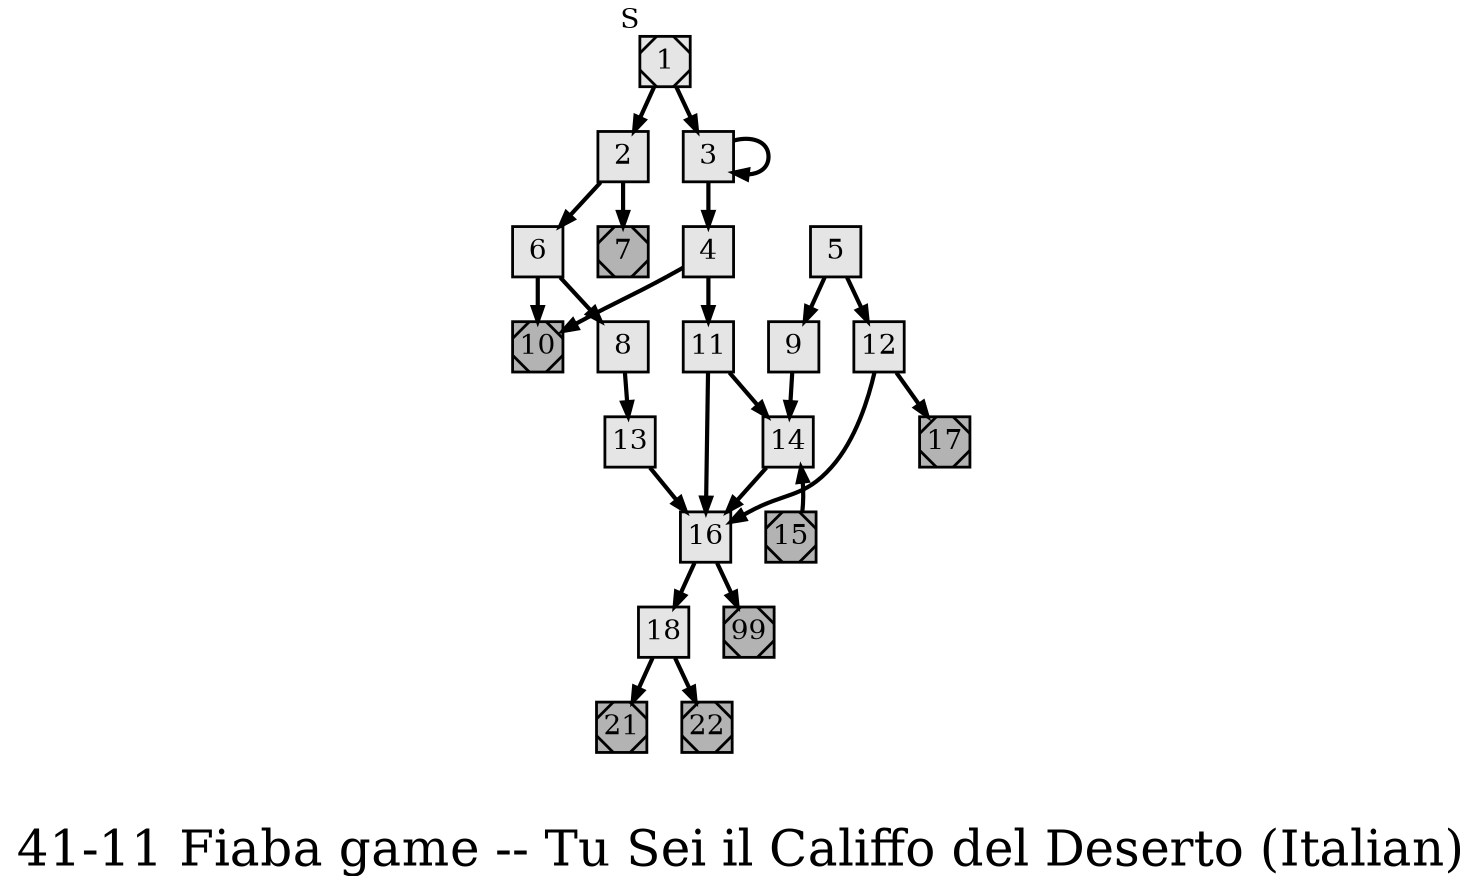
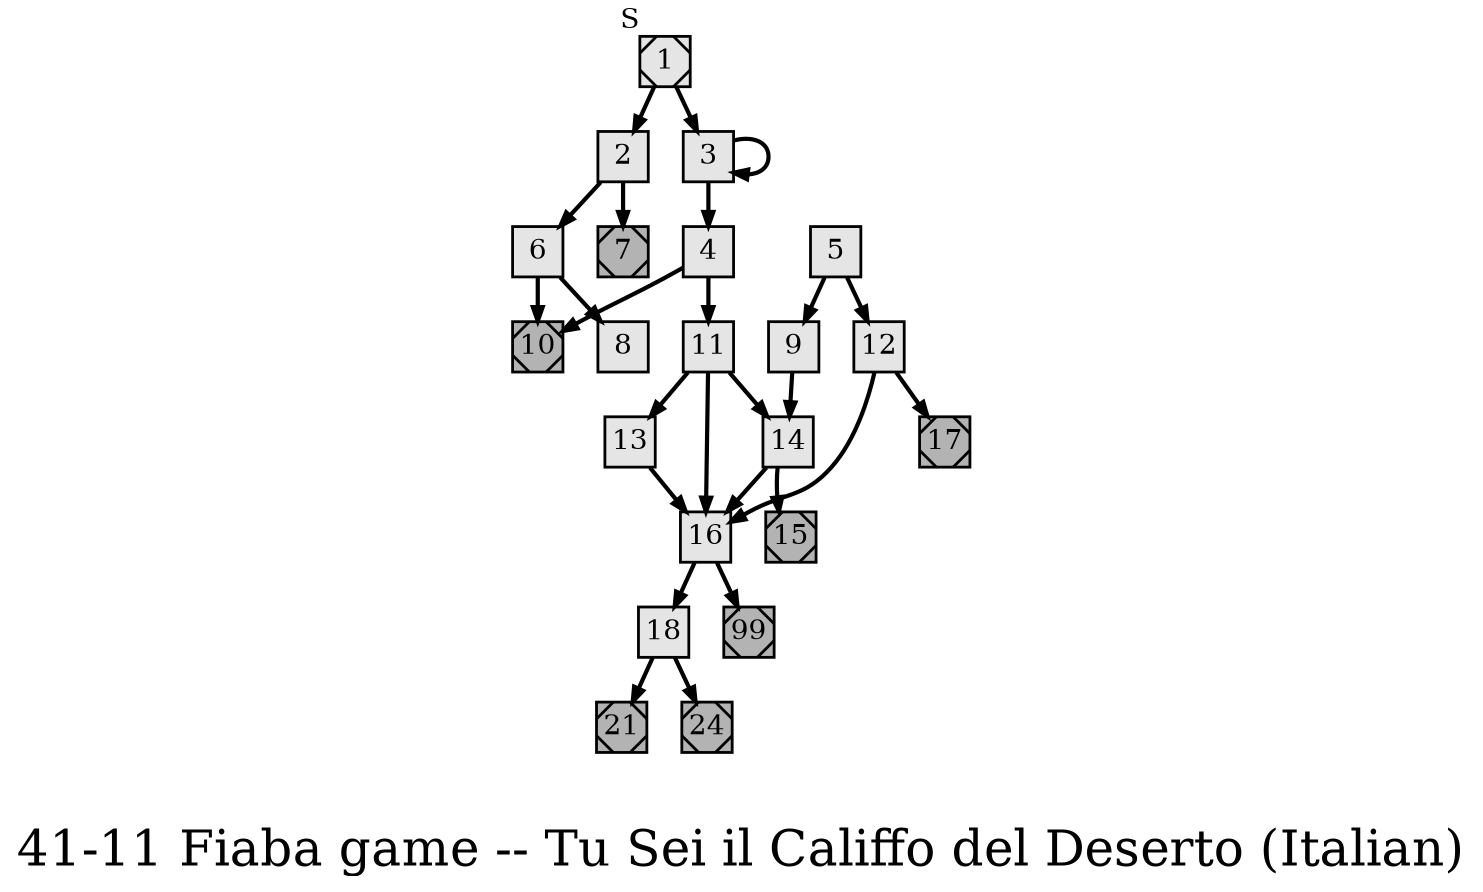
edge "8" -> "13": now "11" -> "13"
edge "15" -> "14": reversed
node "22": label "22" -> "24"
